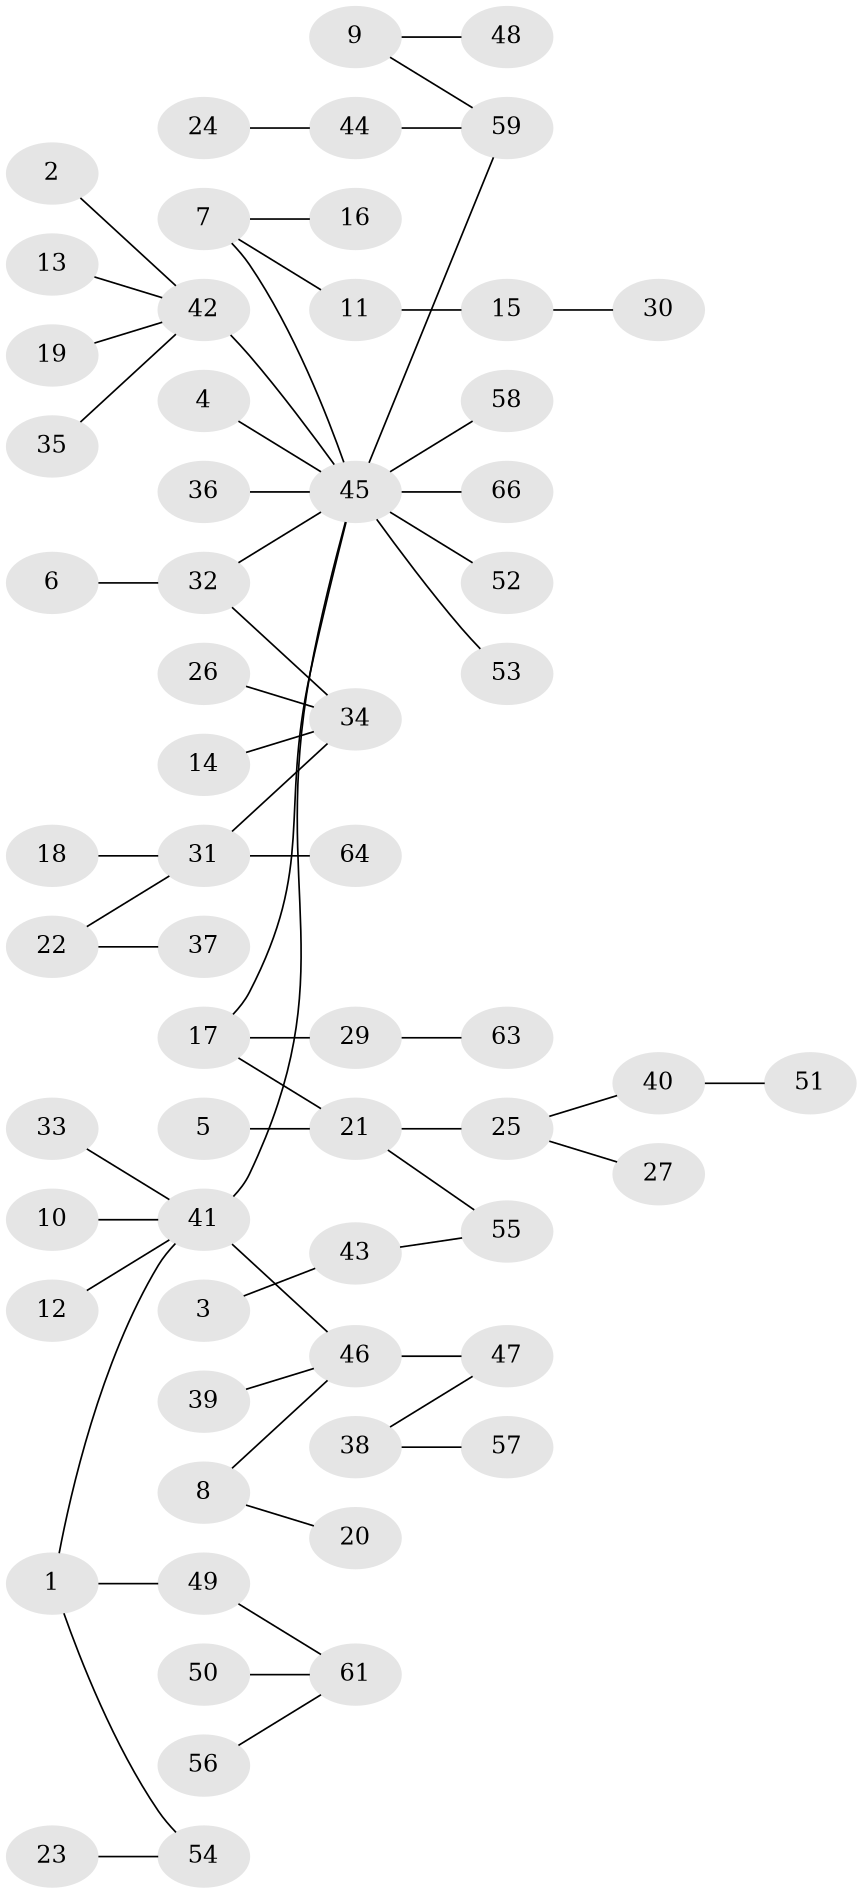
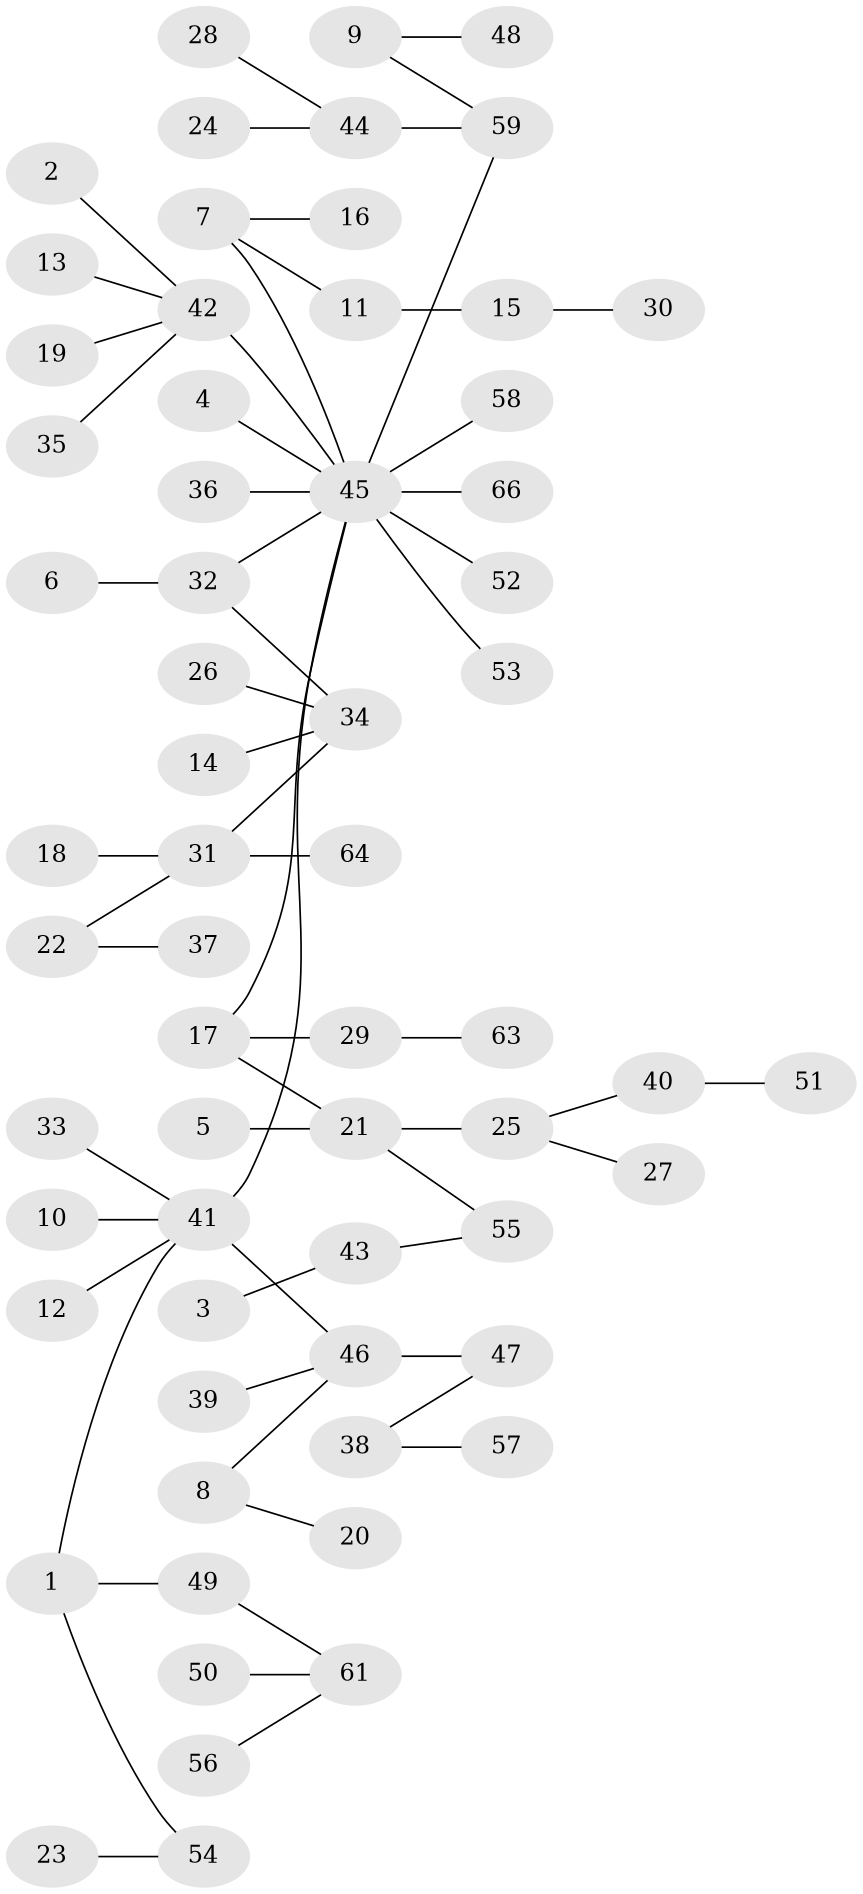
node "28": added
